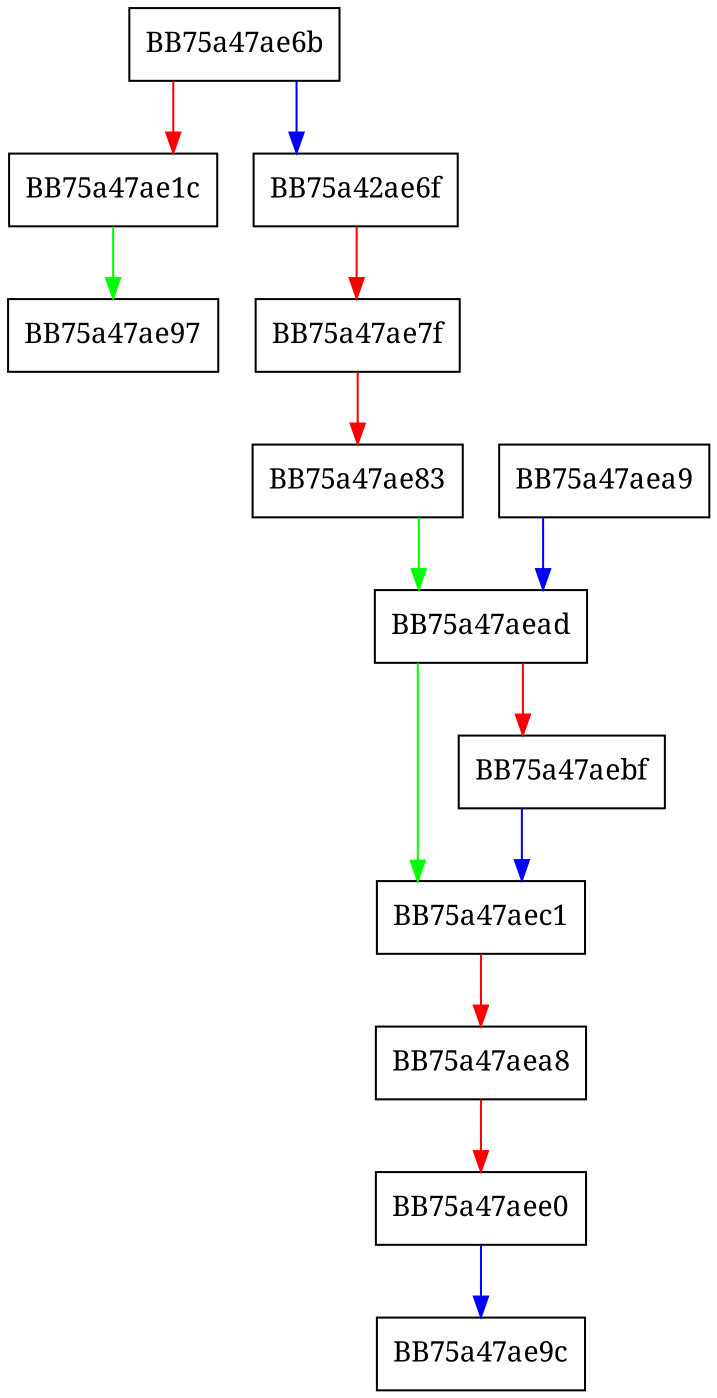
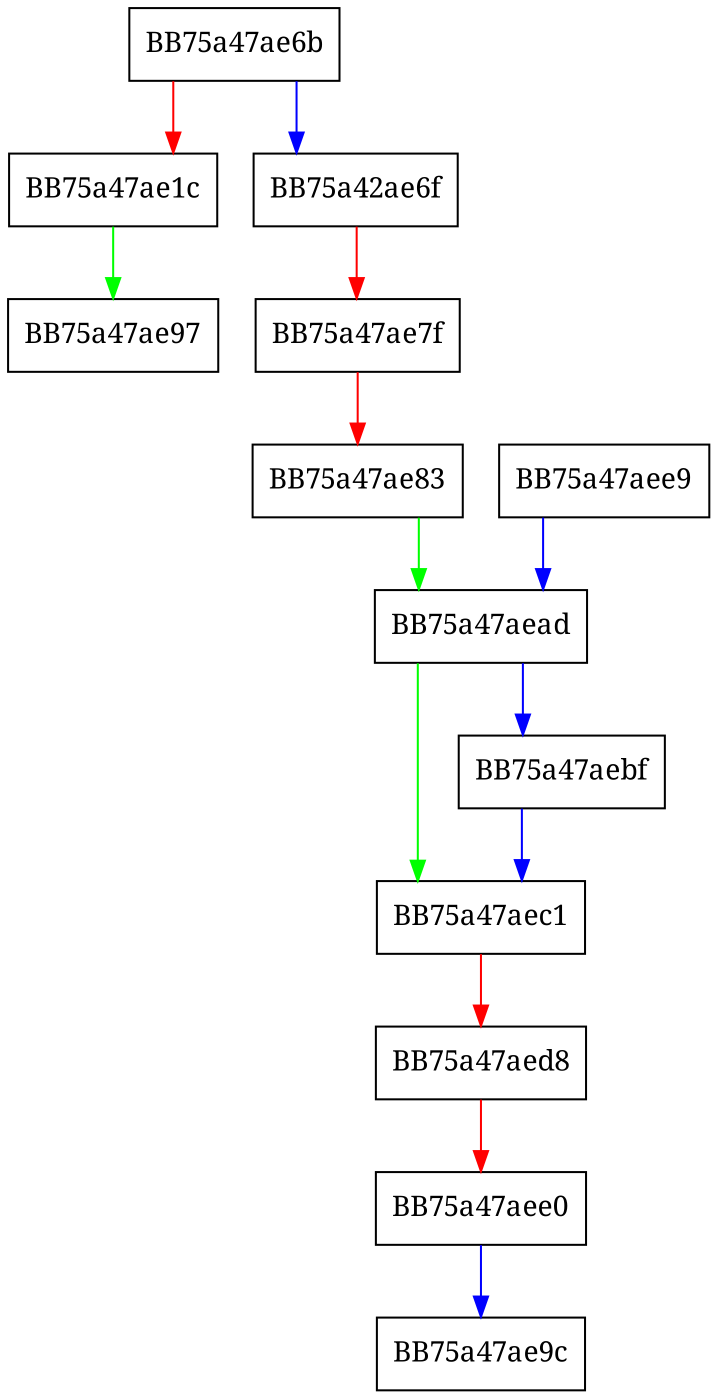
node "BB75a47aea9": label "BB75a47aea9" -> "BB75a47aee9"
edge "BB75a47aead" -> "BB75a47aebf": color red -> blue
node "BB75a47aea8": label "BB75a47aea8" -> "BB75a47aed8"
